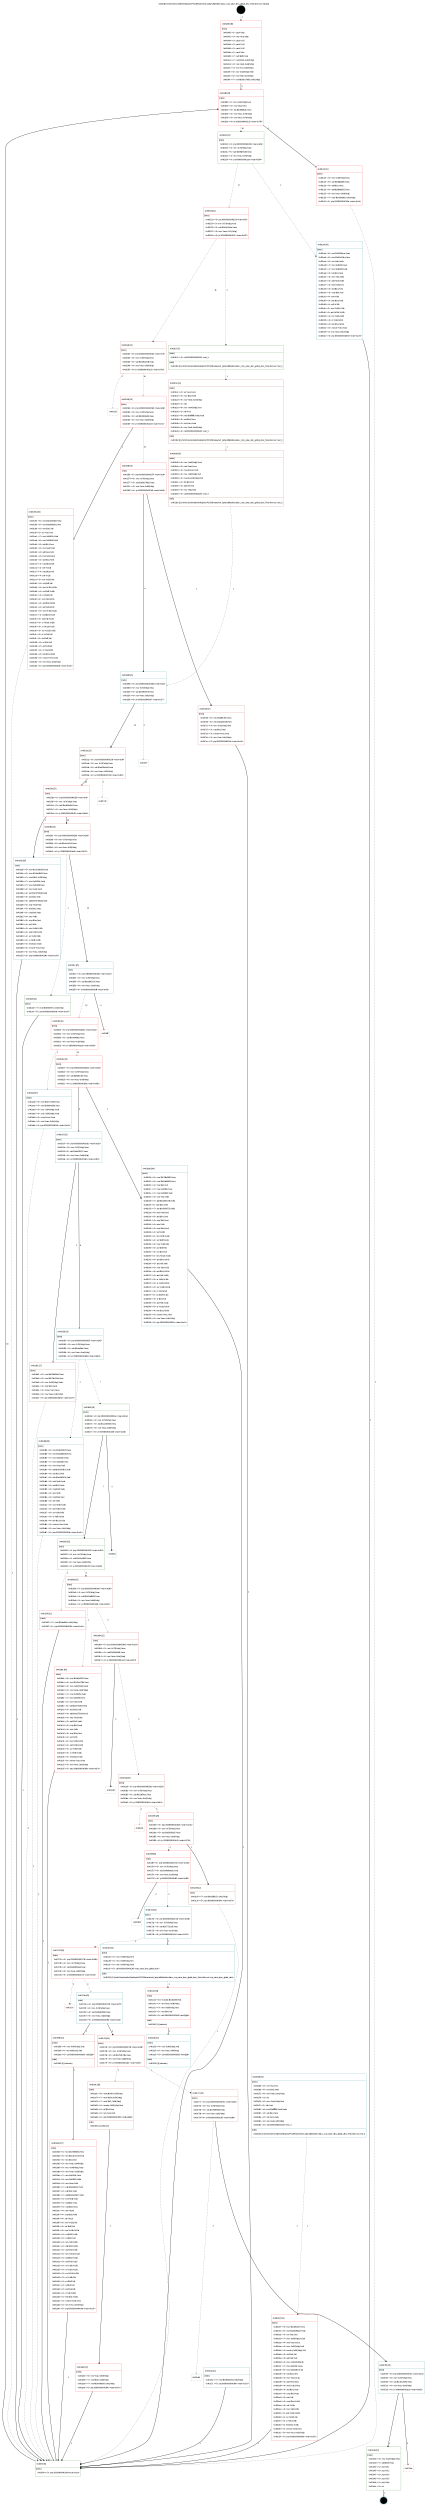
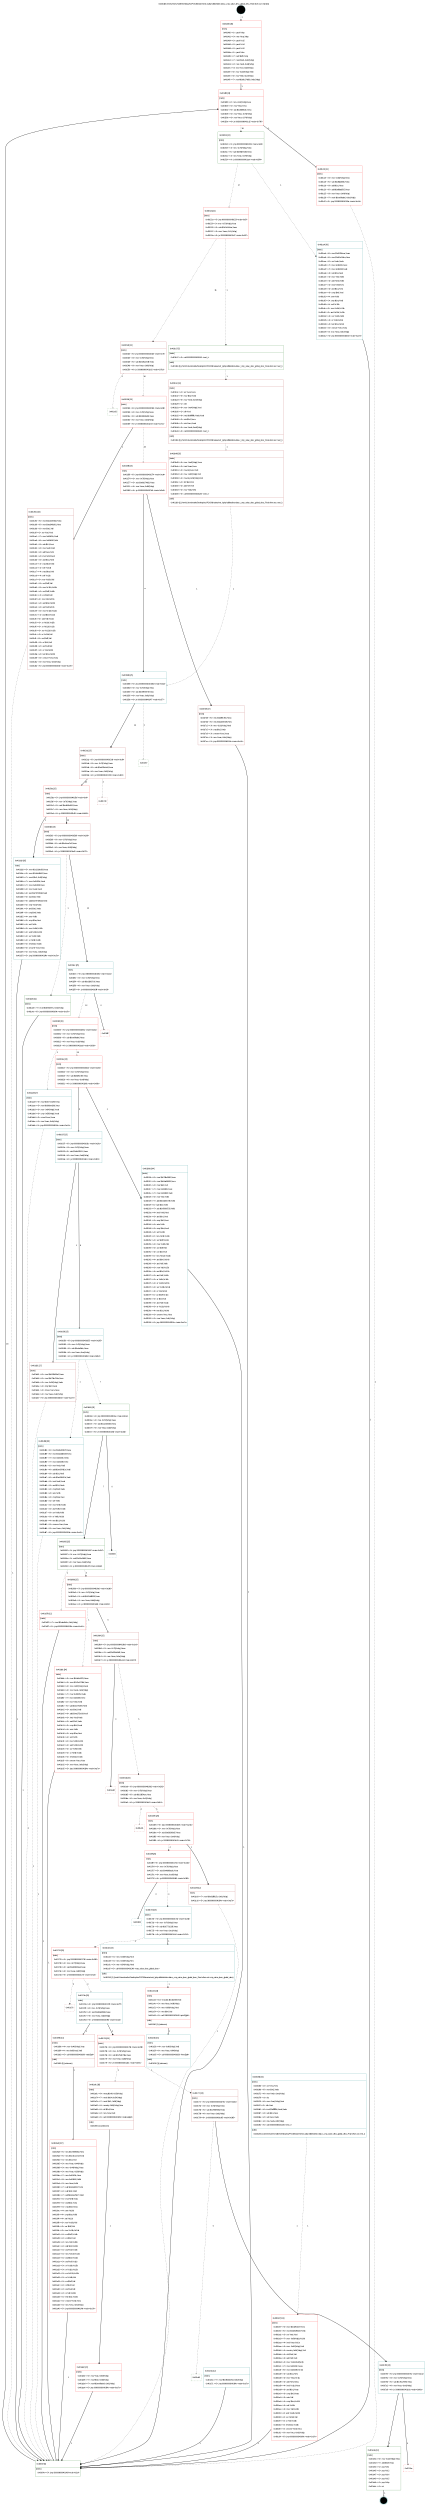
edge "0x40169b [25]" -> "0x4016b4 [25]": style dashed -> bold
